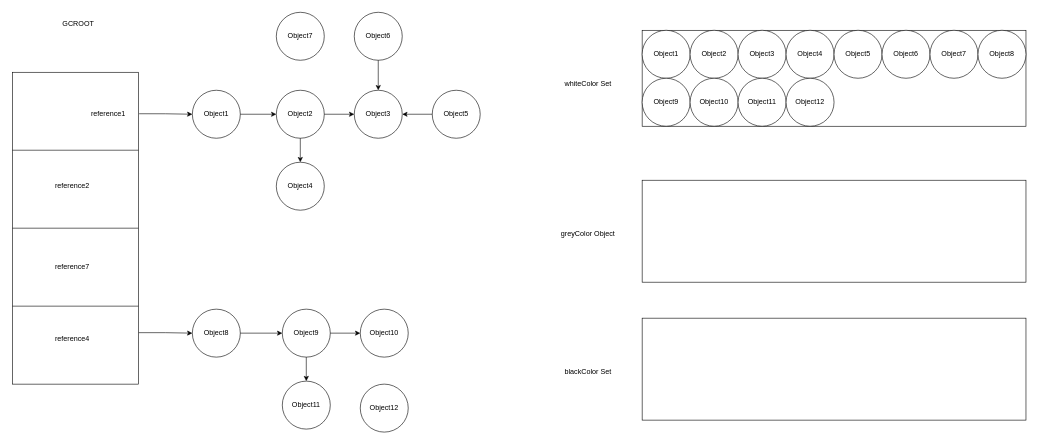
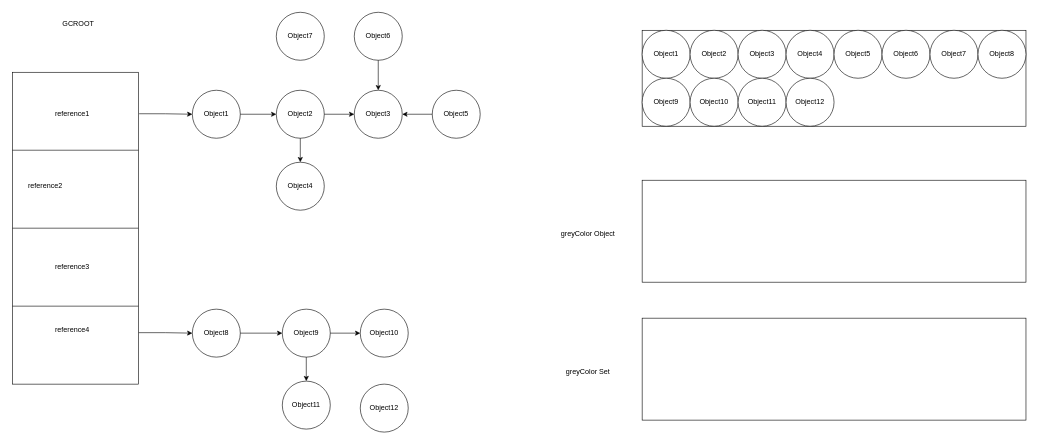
node "whiteColor Set": removed
node "reference1": moved (108, 114) -> (72, 114)
node "reference2": moved (72, 186) -> (45, 186)
node "reference7": label "reference7" -> "reference3"
node "reference4": moved (72, 339) -> (72, 330)
node "blackColor Set": label "blackColor Set" -> "greyColor Set"
